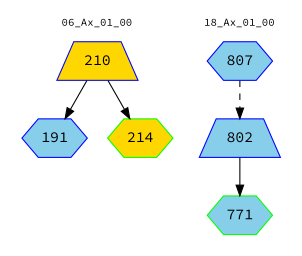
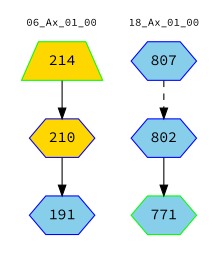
node "210": shape trapezium -> hexagon
edge "210" -> "214": reversed
node "214": shape hexagon -> trapezium
node "802": shape trapezium -> hexagon
